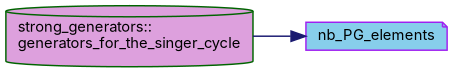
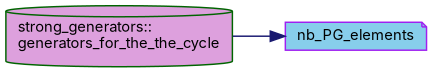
node "strong_generators:: generators_for_the_singer_cycle": label "strong_generators:: generators_for_the_singer_cycle" -> "strong_generators:: generators_for_the_the_cycle"
